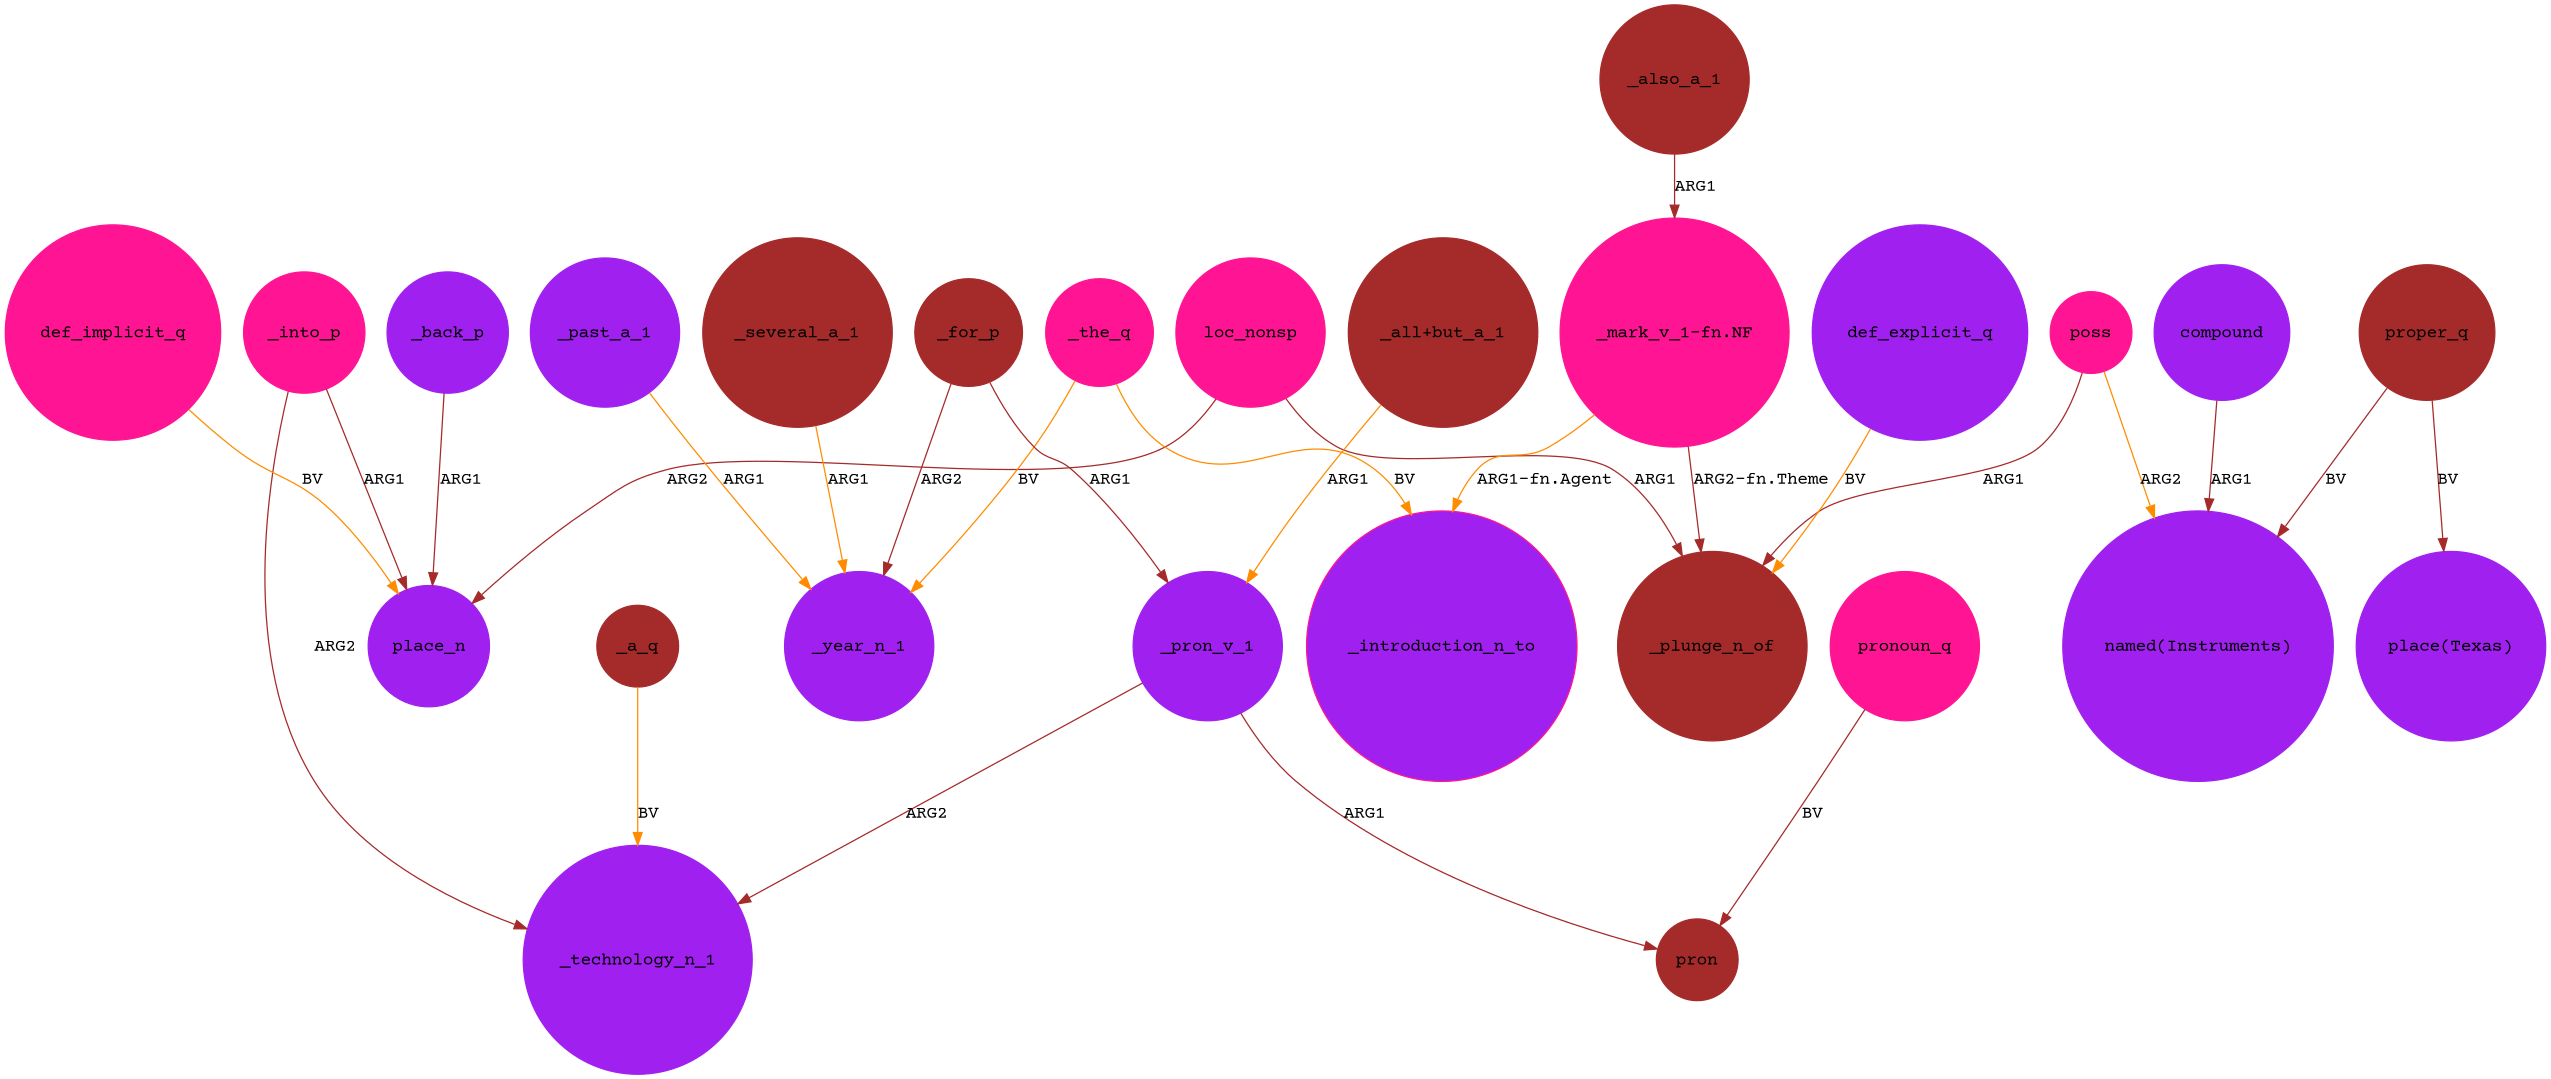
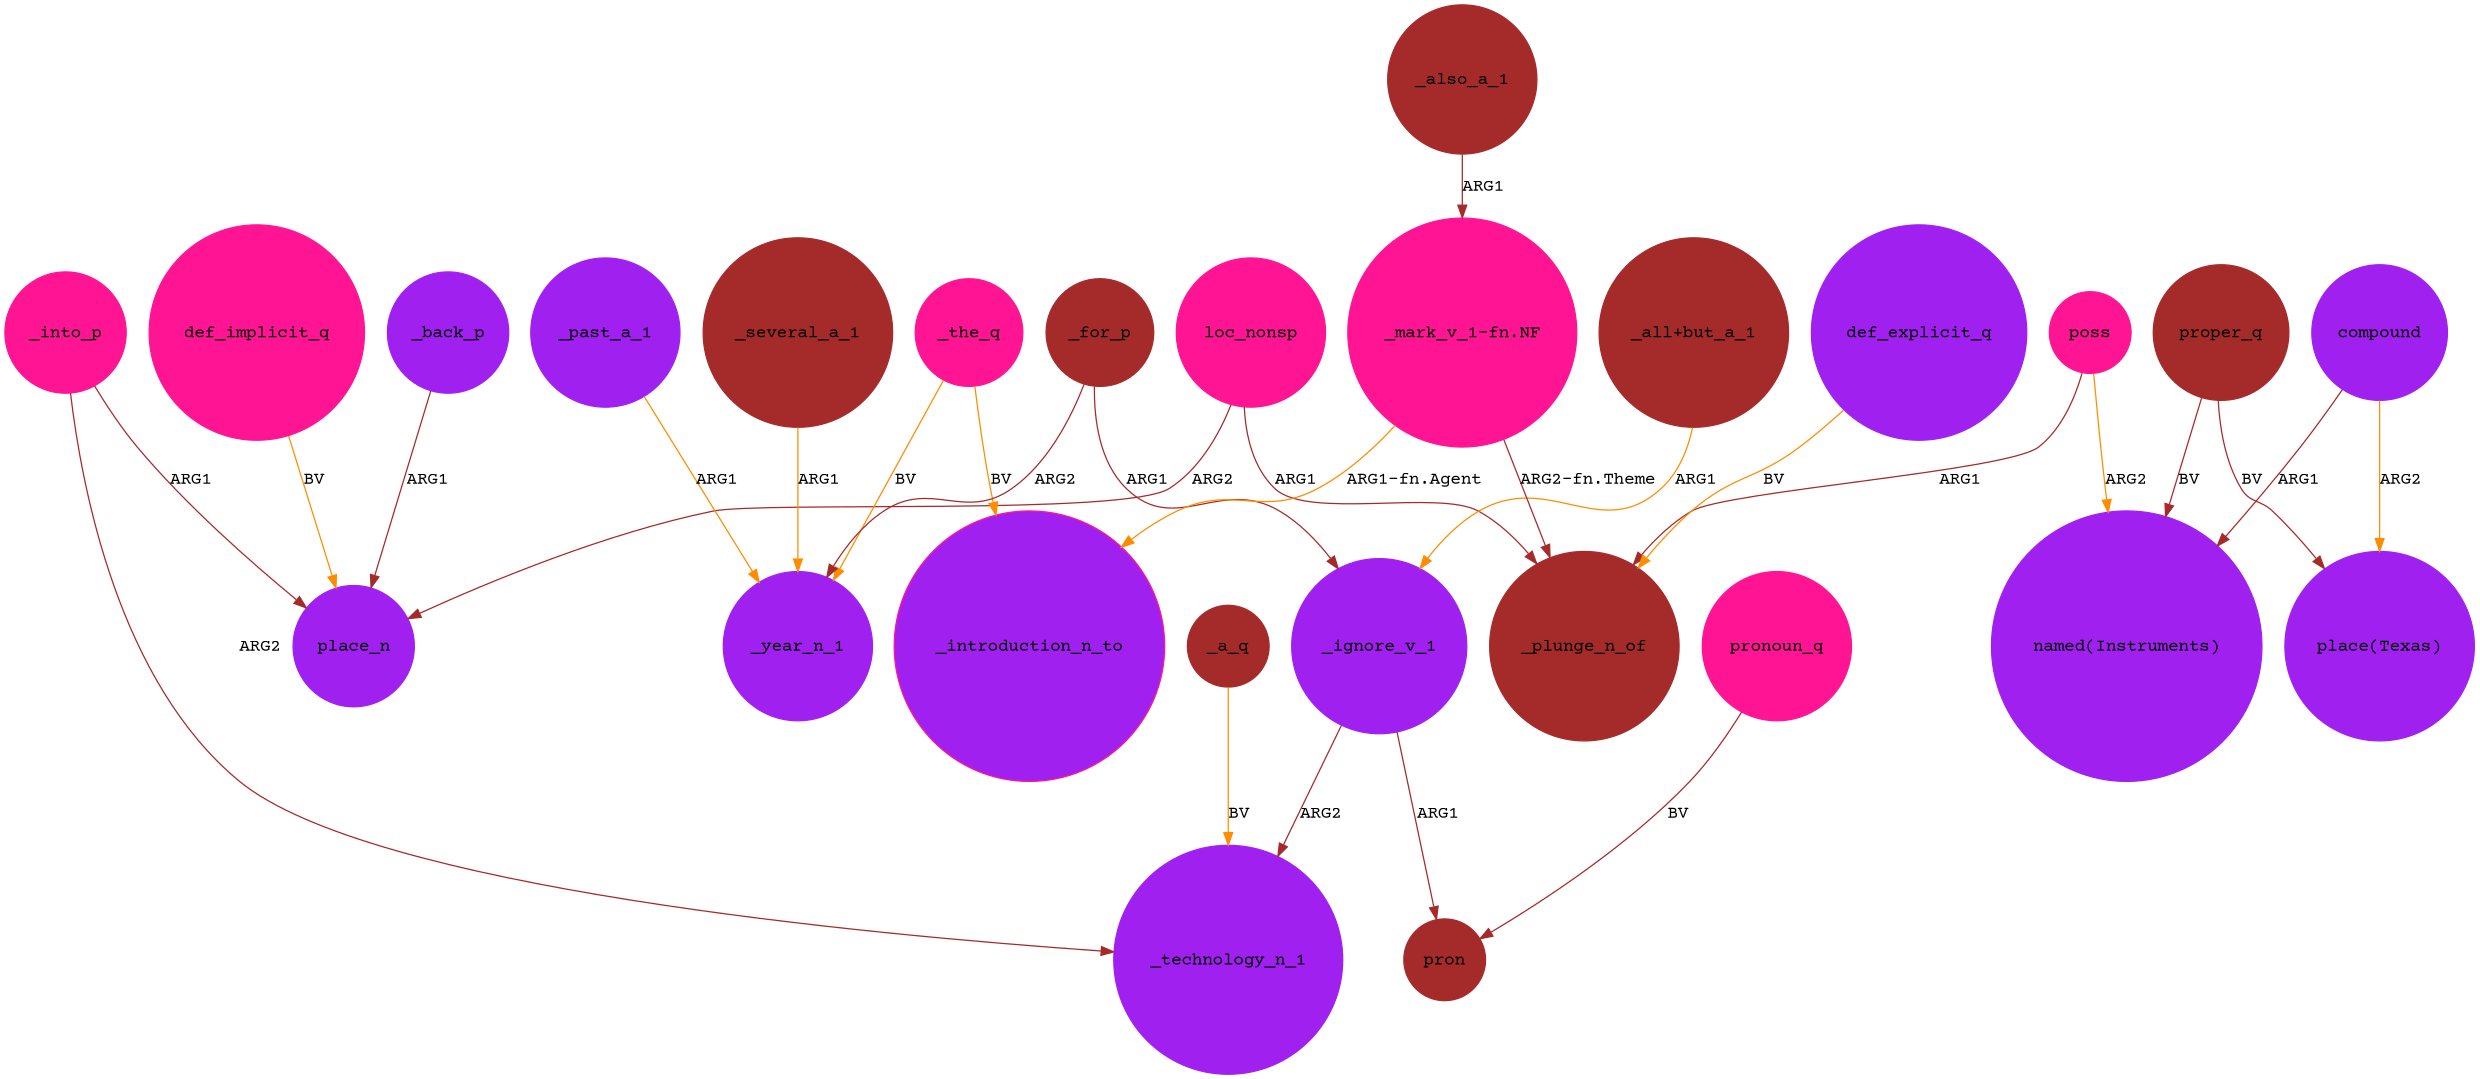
edge "compound" -> "place(Texas)": added, label "ARG2"
node "_pron_v_1": label "_pron_v_1" -> "_ignore_v_1"
